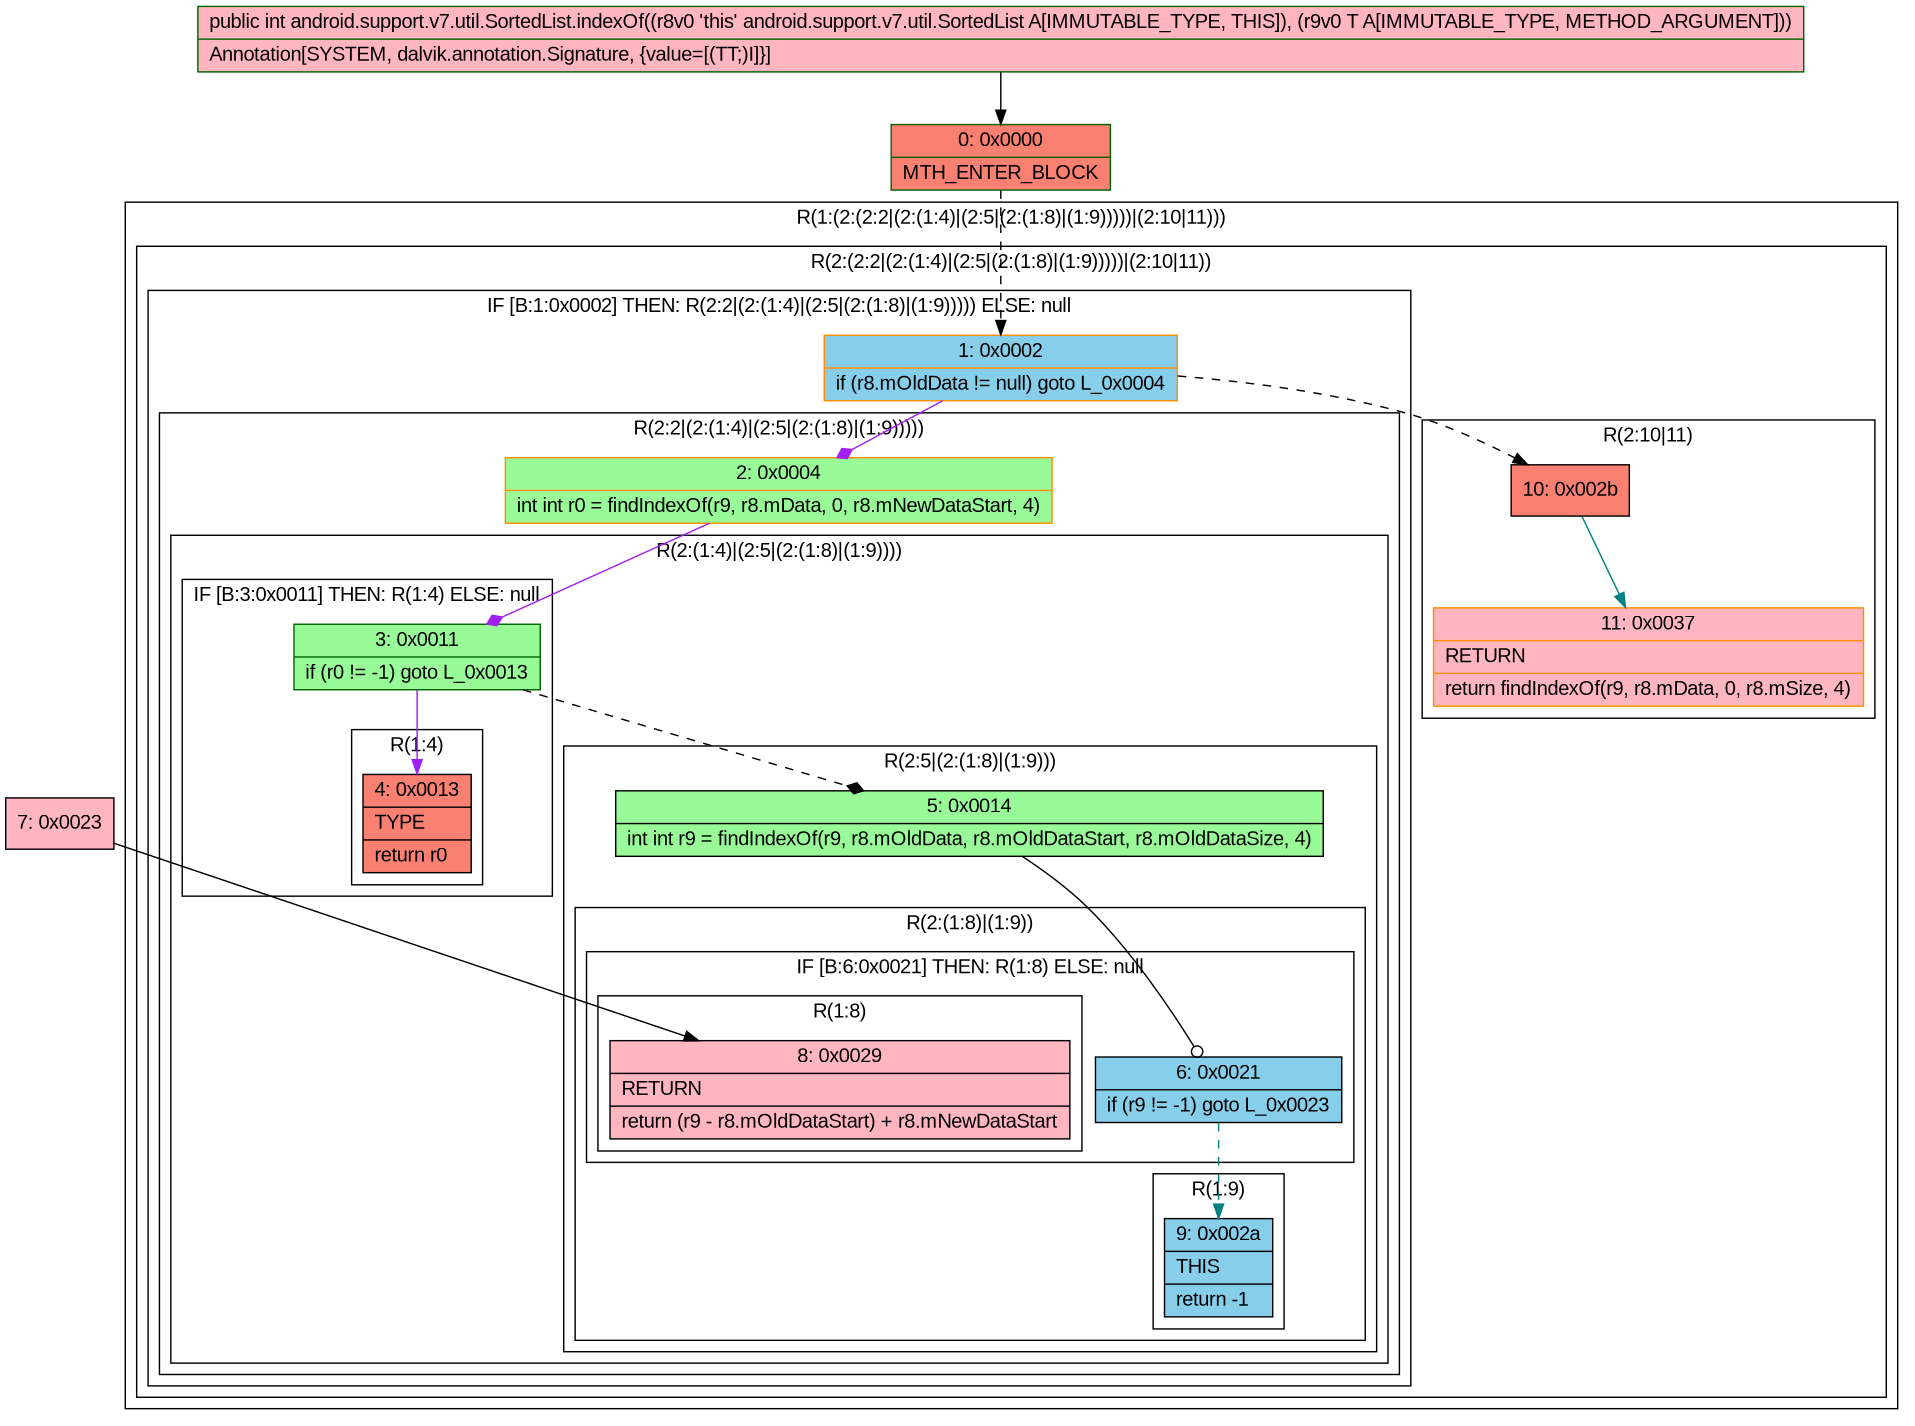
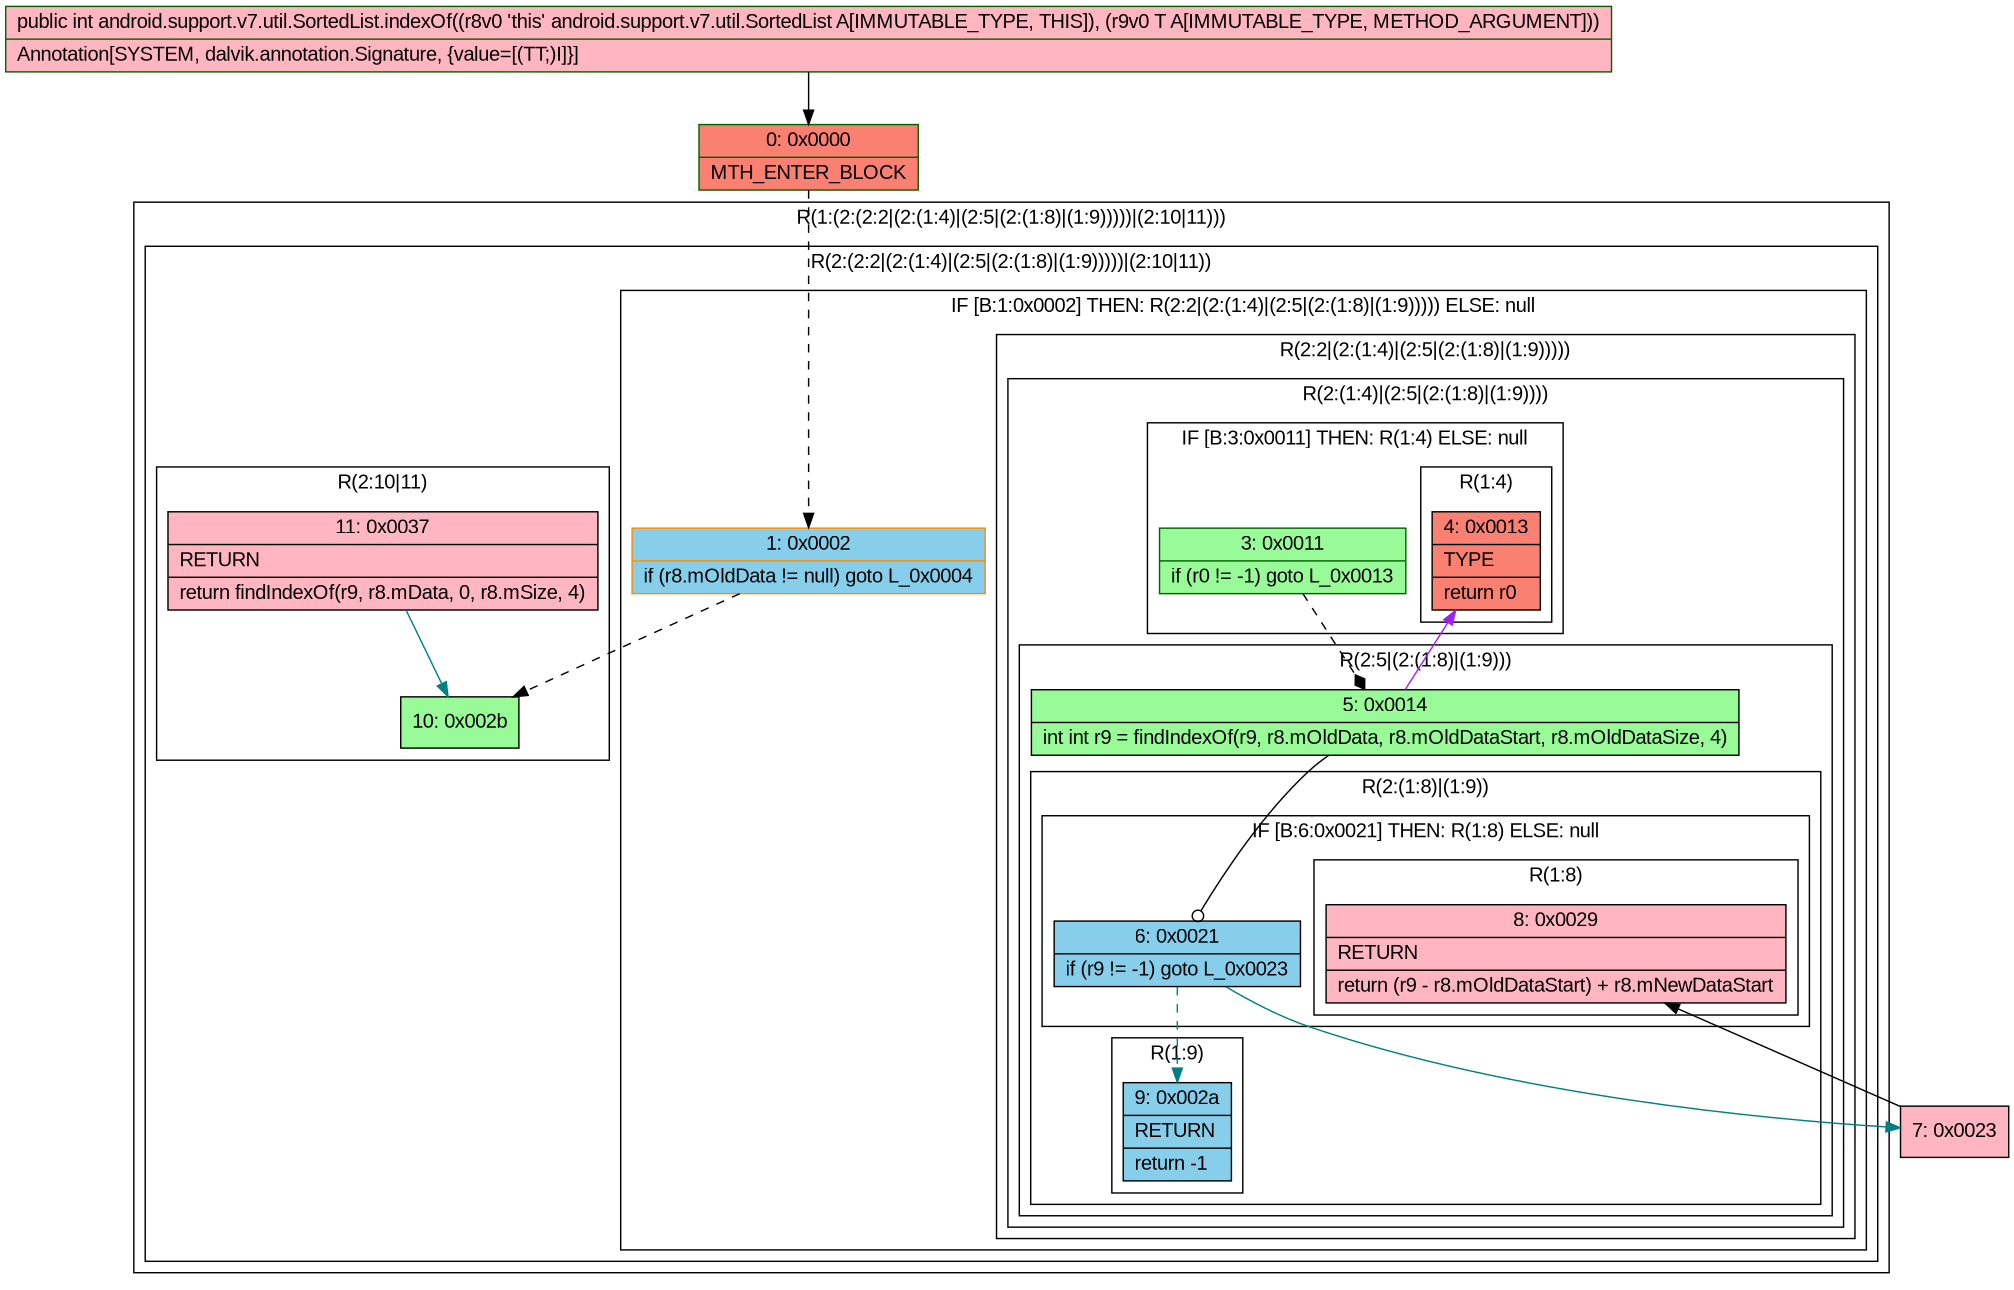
node "2: 0x0004": removed
node "10: 0x002b": fillcolor salmon -> palegreen
edge "10: 0x002b" -> "11: 0x0037": reversed
node "11: 0x0037": color darkorange -> black
edge "3: 0x0011" -> "4: 0x0013": now "5: 0x0014" -> "4: 0x0013"
edge "6: 0x0021" -> "7: 0x0023": added
node "9: 0x002a": text "THIS" -> "RETURN"
